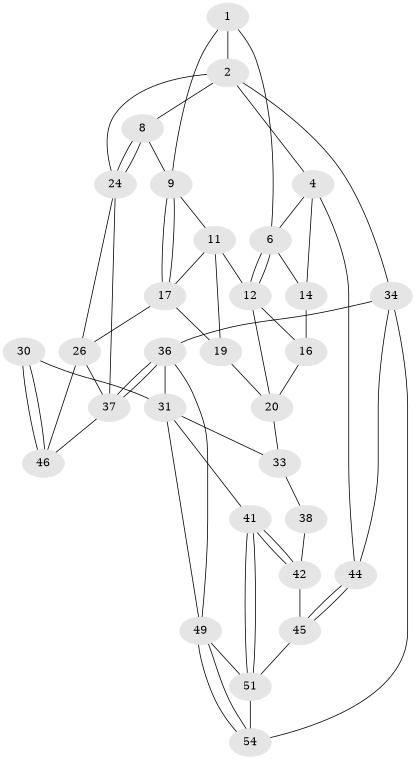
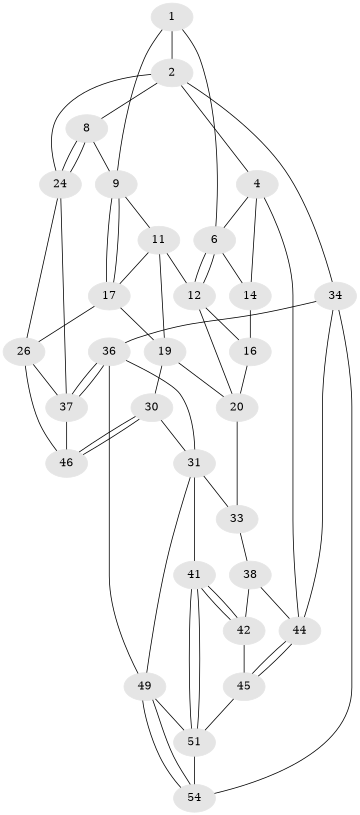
edge "19" -- "30": added
edge "38" -- "44": added
